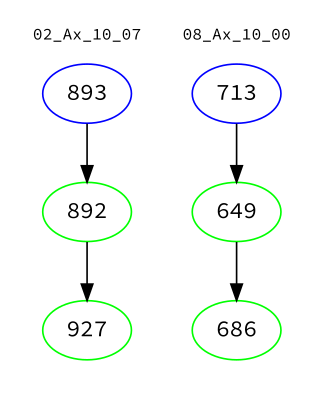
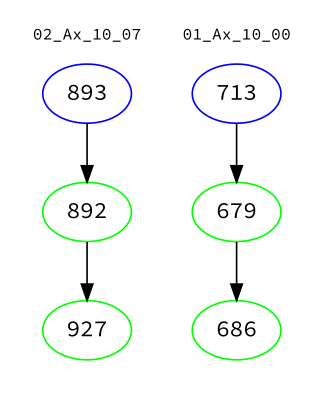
cluster "08_Ax_10_00": label "08_Ax_10_00" -> "01_Ax_10_00"
node "649": label "649" -> "679"
